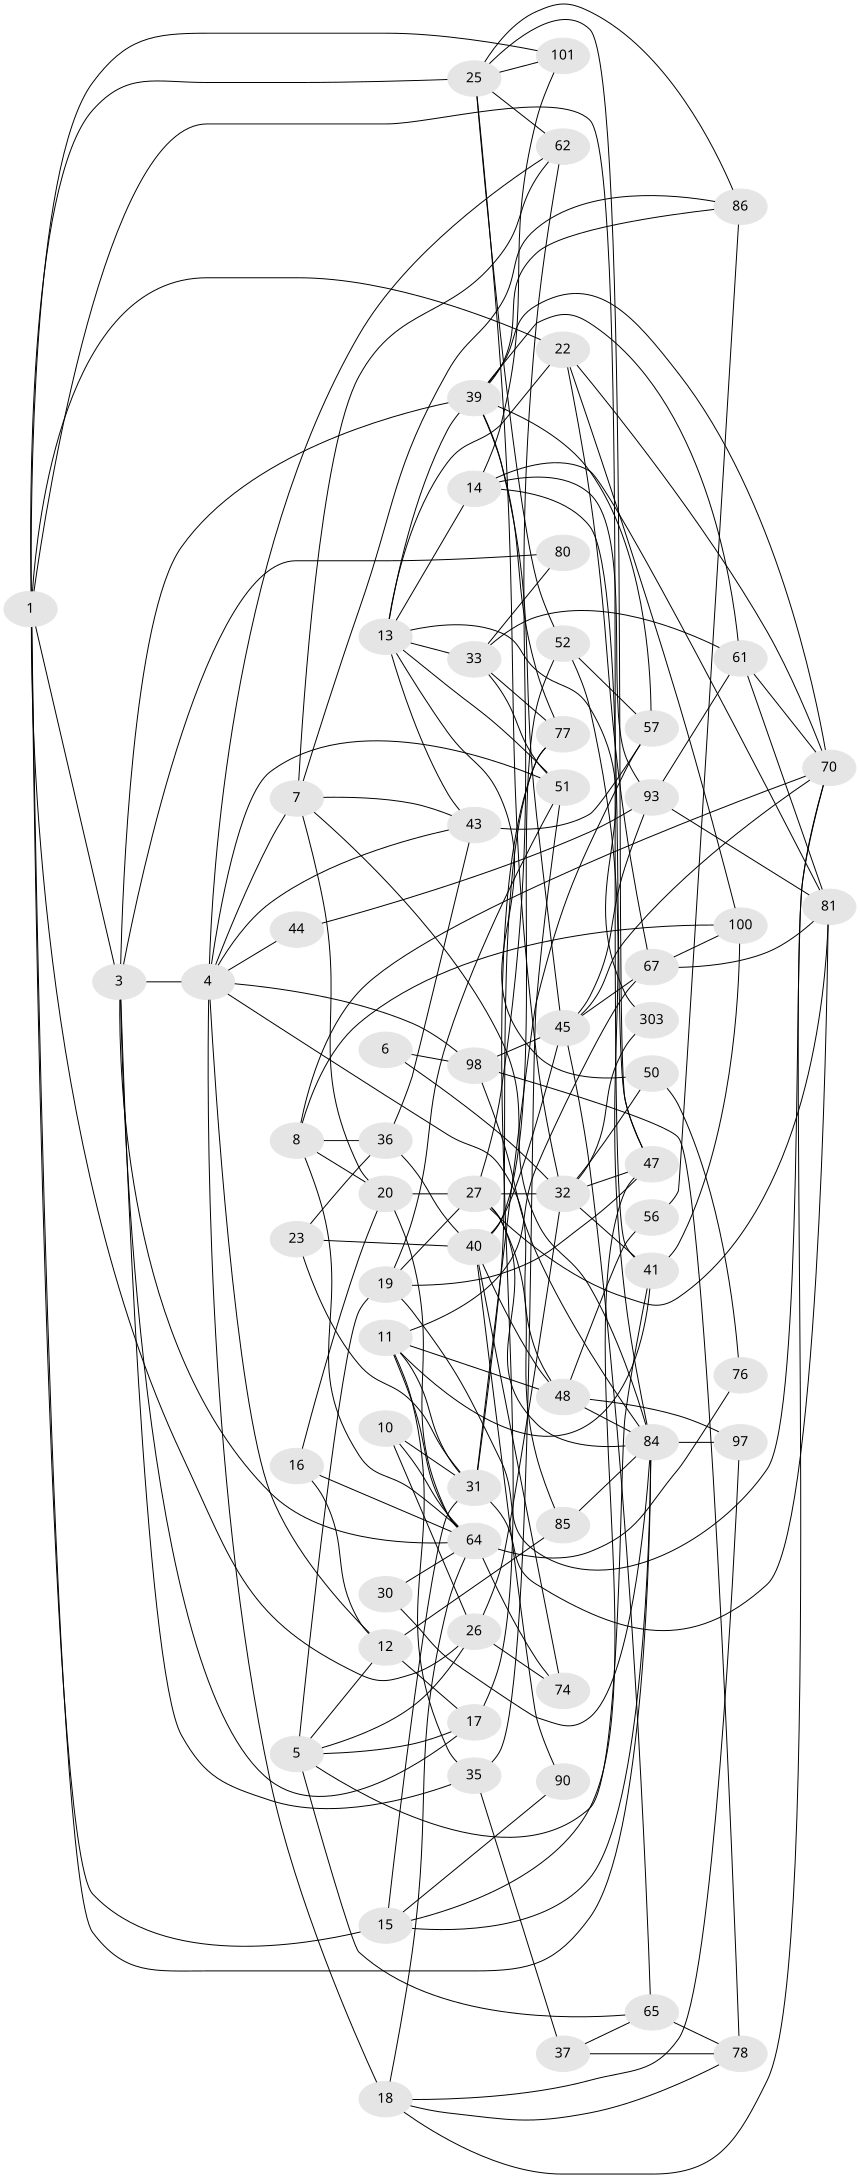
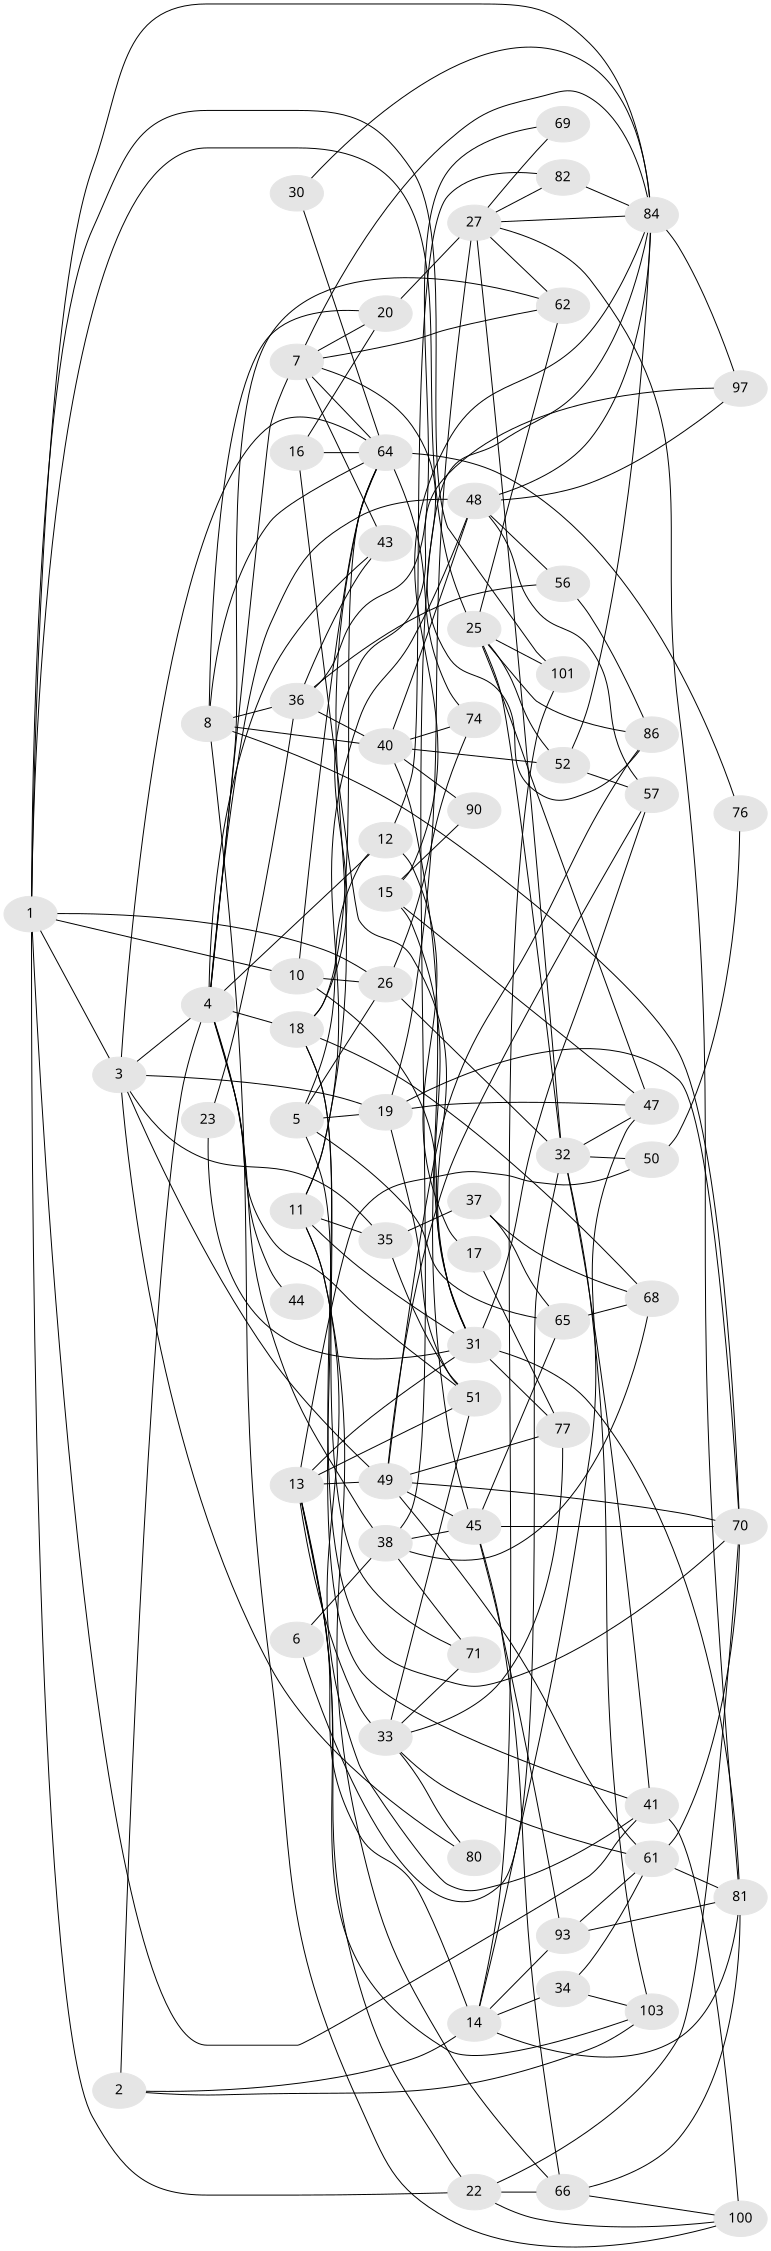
node "69": added
node "39": label "39" -> "49"
edge "56" -- "36": added
edge "13" -- "43": now "13" -- "31"
edge "57" -- "43": now "57" -- "48"
edge "93" -- "44": removed
node "67": label "67" -> "66"
node "303": label "303" -> "103"
node "98": label "98" -> "38"
edge "23" -- "40": now "8" -- "40"
edge "20" -- "64": now "7" -- "64"
edge "1" -- "15": now "1" -- "10"
edge "3" -- "17": now "3" -- "19"
node "85": label "85" -> "82"
edge "16" -- "12": now "16" -- "31"
node "71": added
edge "17" -- "5": removed
node "34": added
node "78": label "78" -> "68"
node "2": added
